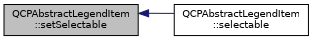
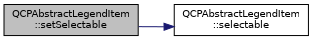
edge "QCPAbstractLegendItem ::selectable" -> "QCPAbstractLegendItem ::setSelectable": reversed
